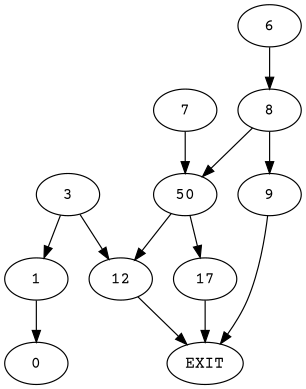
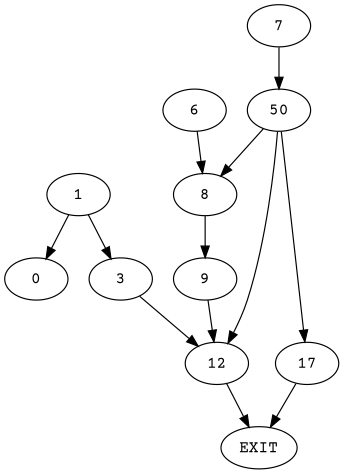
edge "8" -> "50": reversed
edge "3" -> "1": reversed
edge "9" -> "EXIT": now "9" -> "12"
